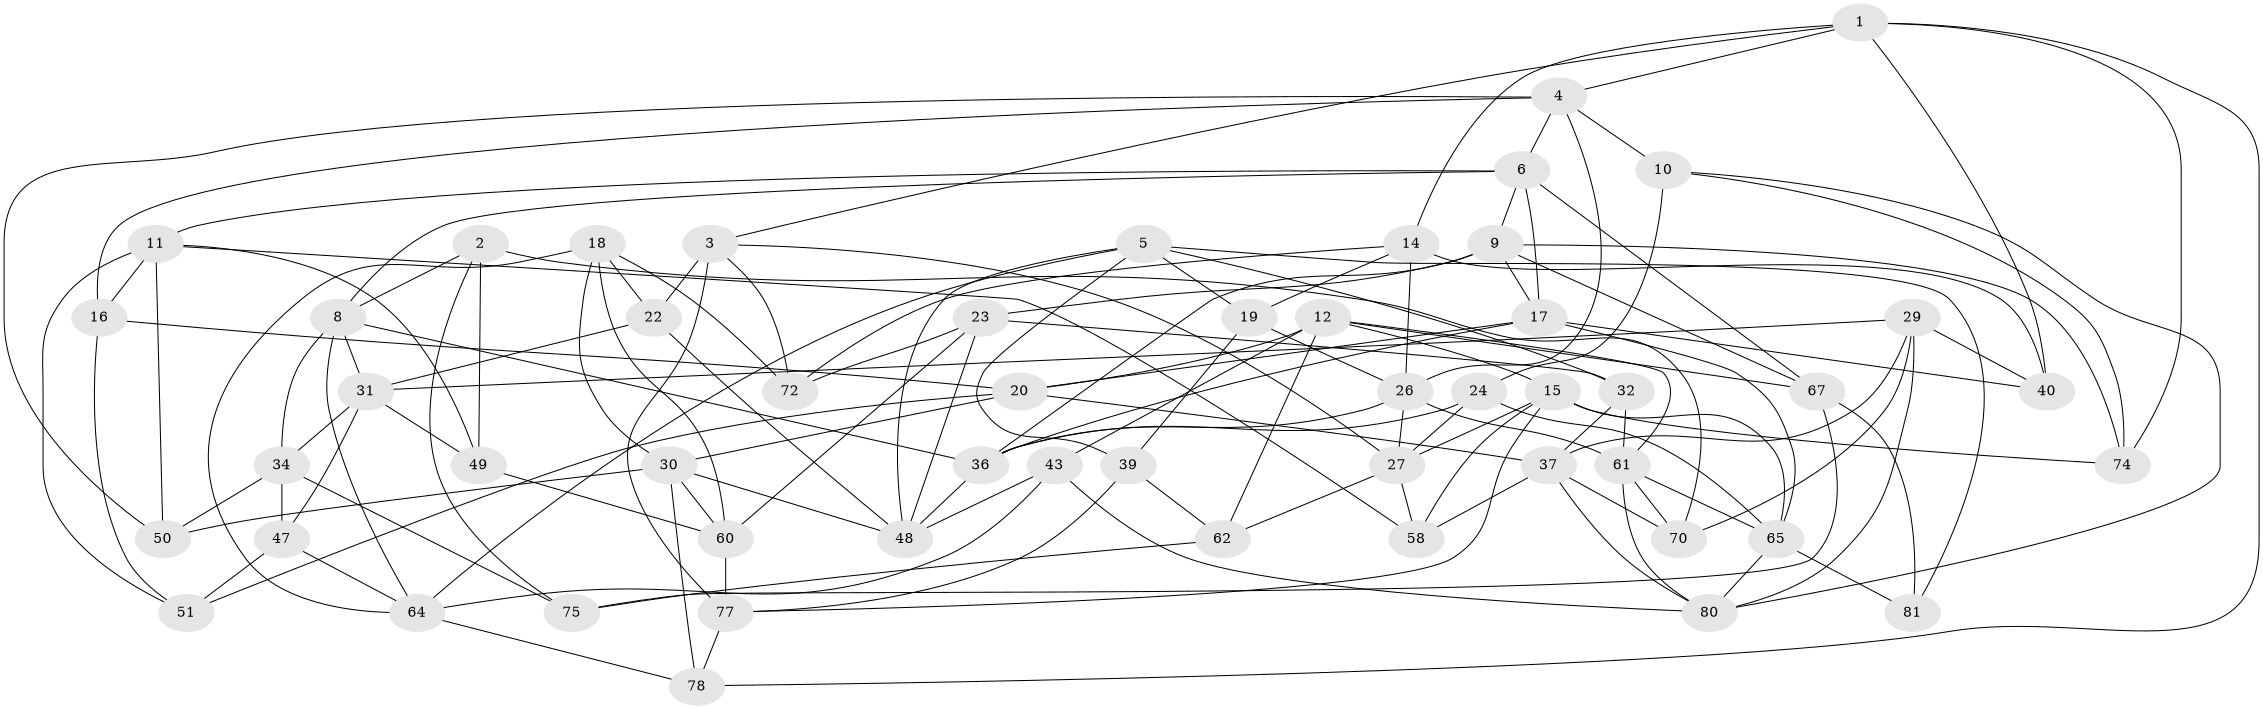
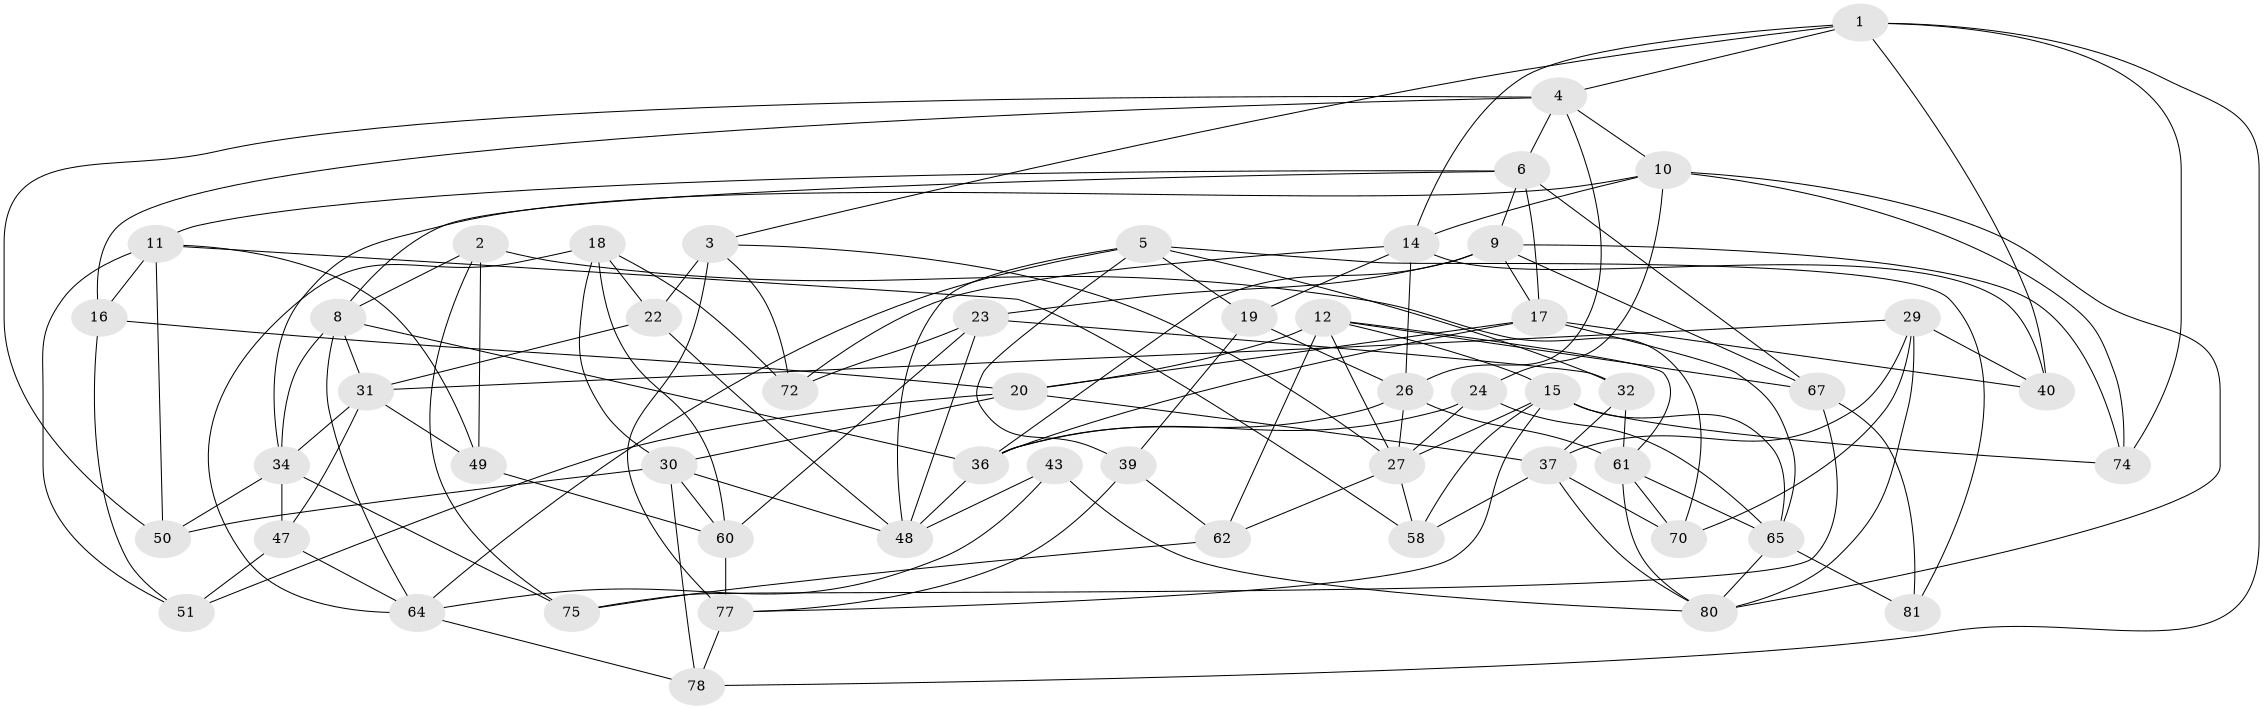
edge "10" -- "34": added
edge "10" -- "14": added
edge "12" -- "43": now "12" -- "27"
